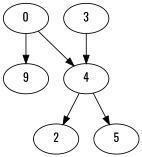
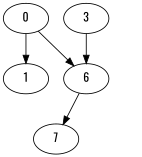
node "9": label "9" -> "1"
node "4": label "4" -> "6"
node "2": label "2" -> "7"
node "5": removed
